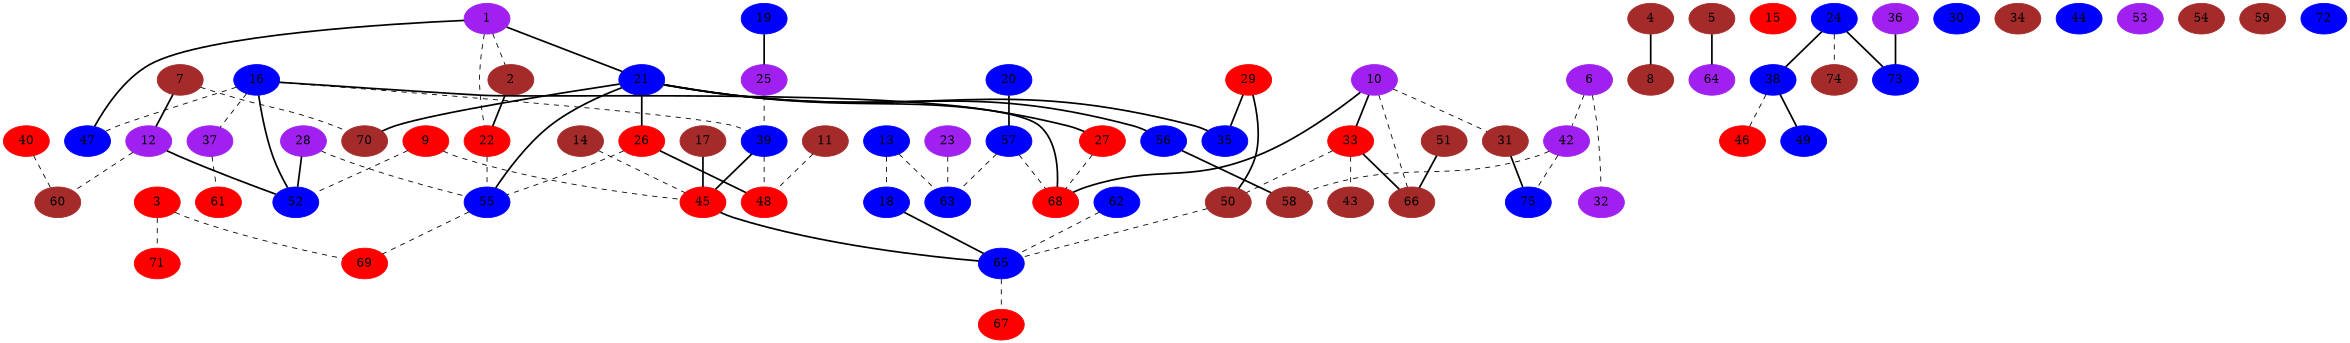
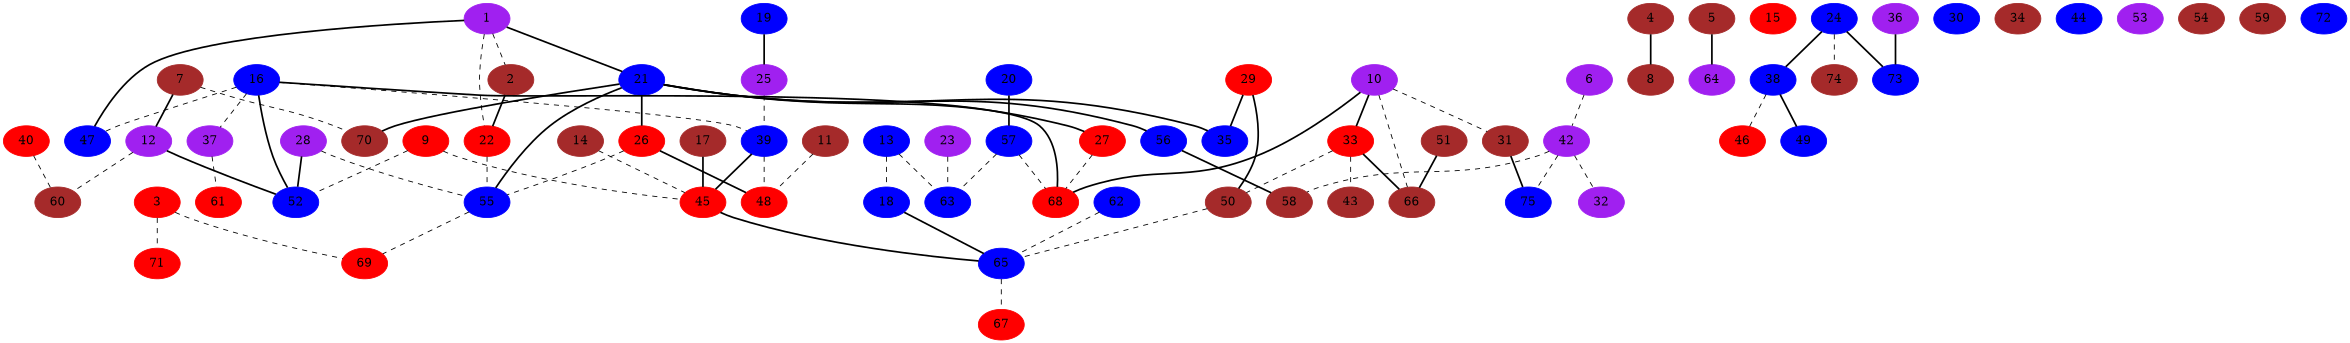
edge "6" -- "32": now "42" -- "32"
